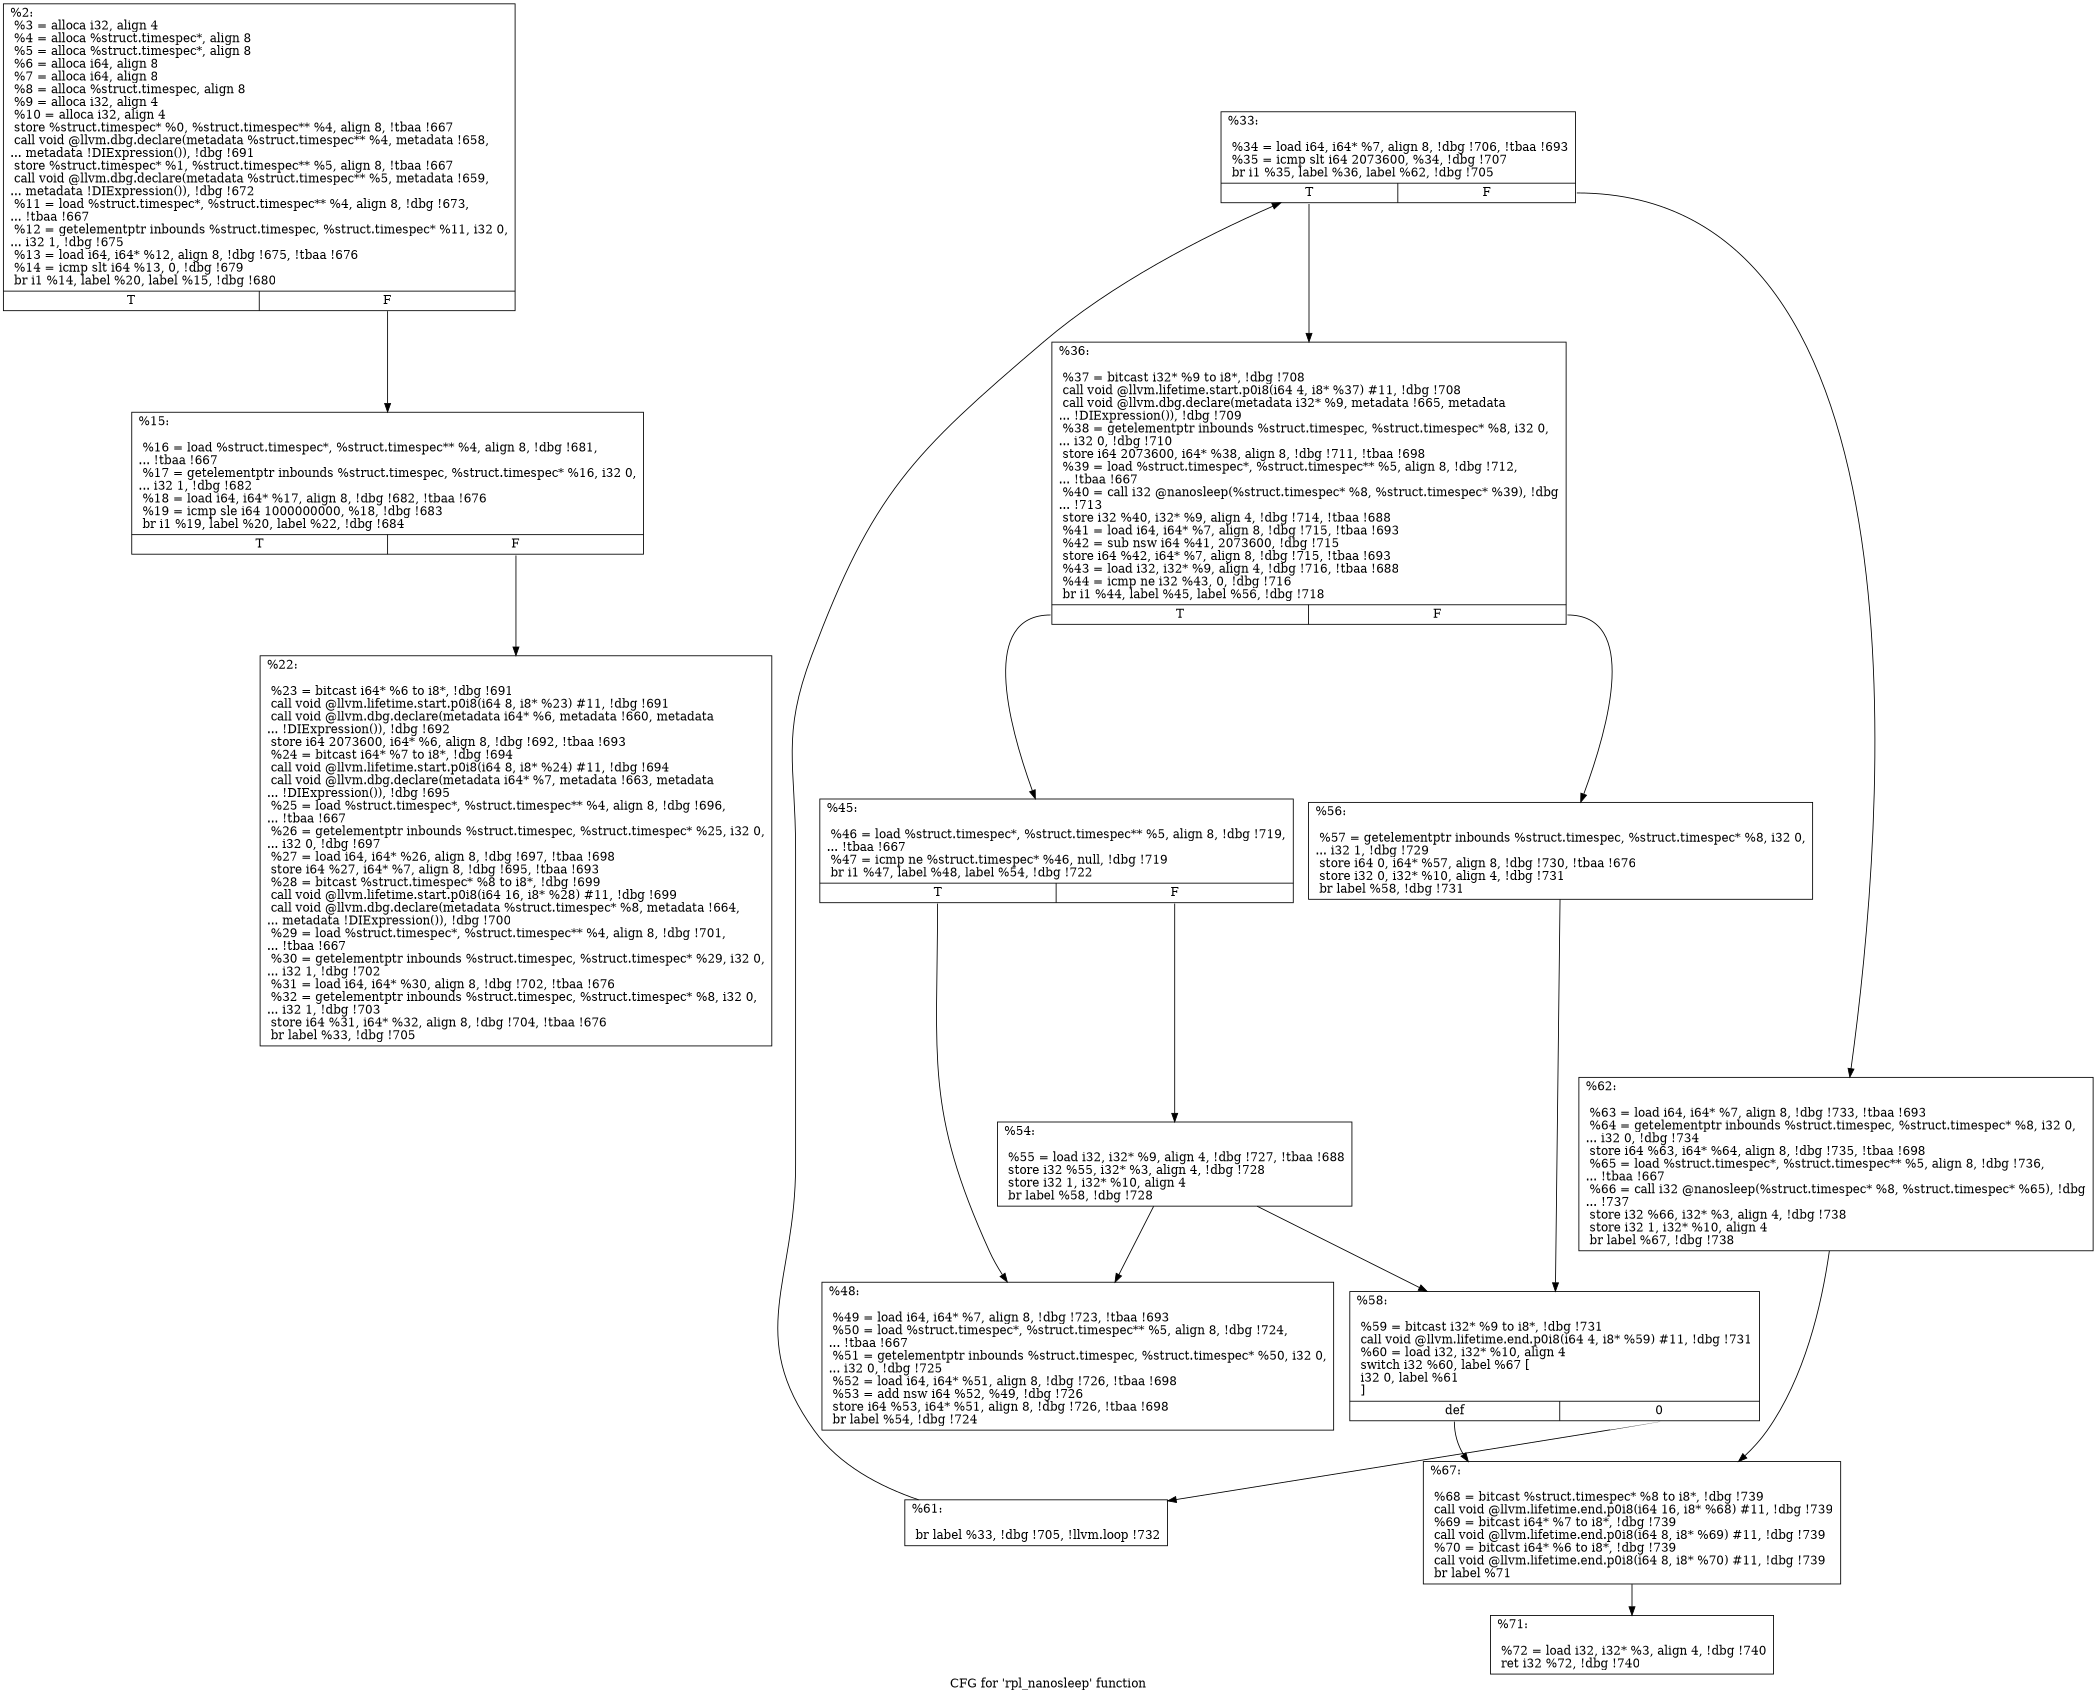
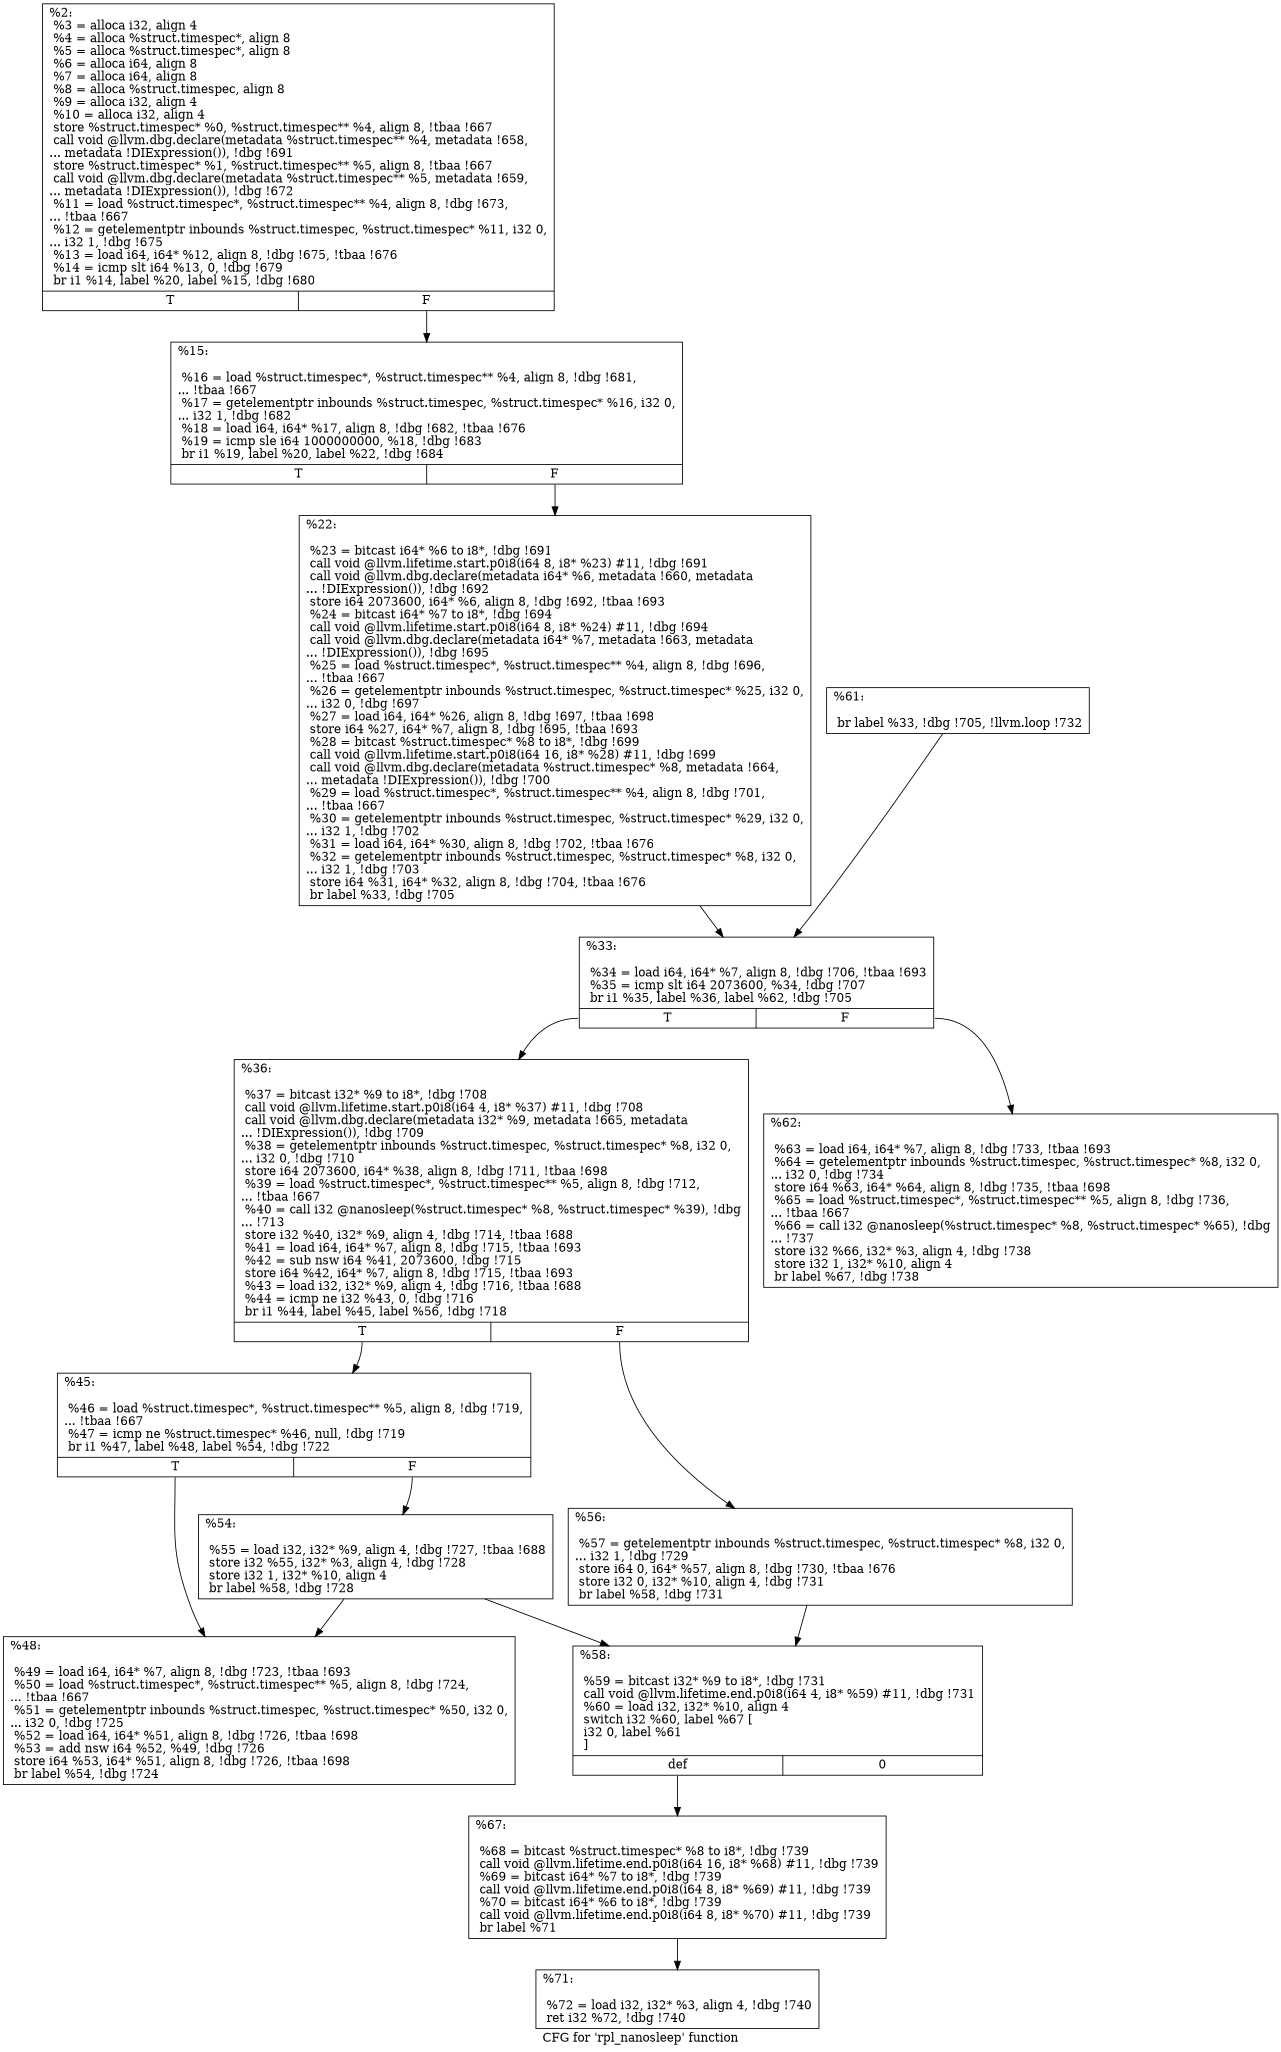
edge "%22:" -> "%33:": added
edge "%62:" -> "%67:": removed
edge "%58:" -> "%61:": removed
